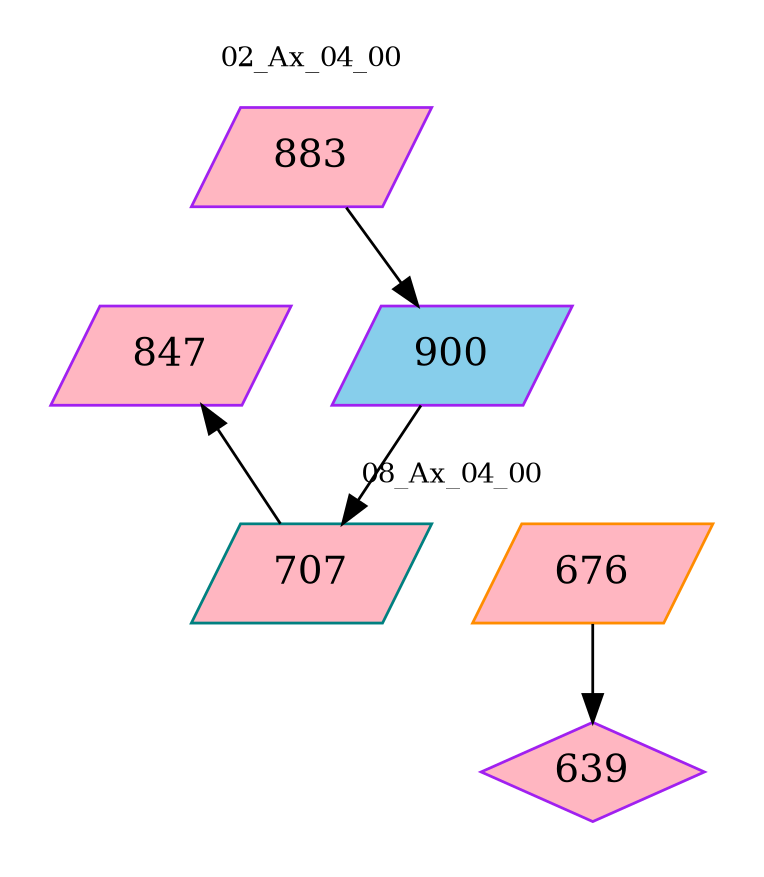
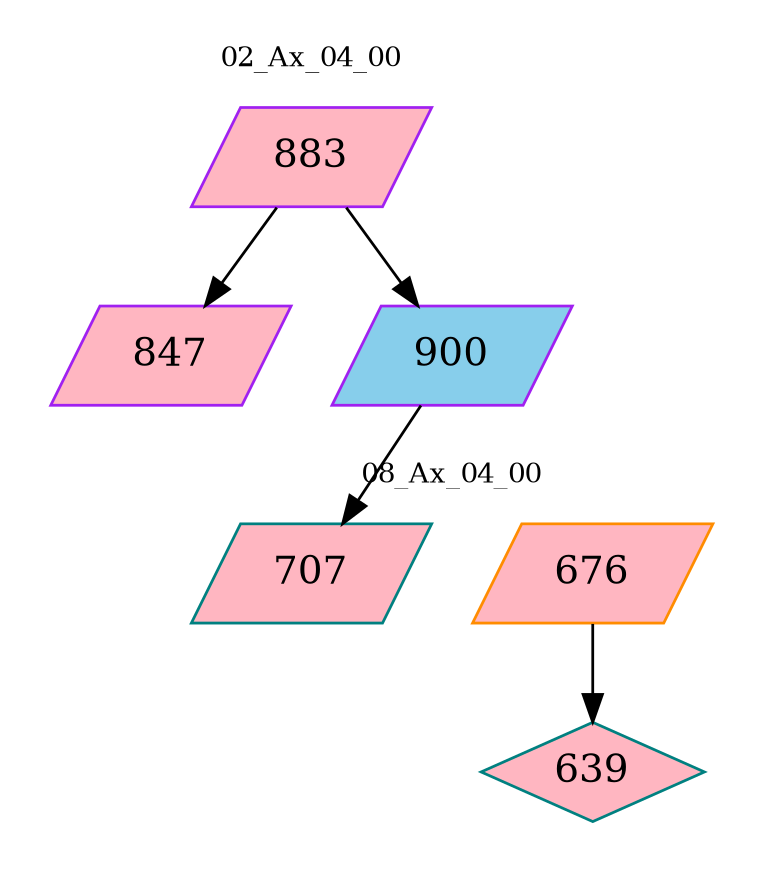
edge "707" -> "847": now "883" -> "847"
node "639": color purple -> teal
